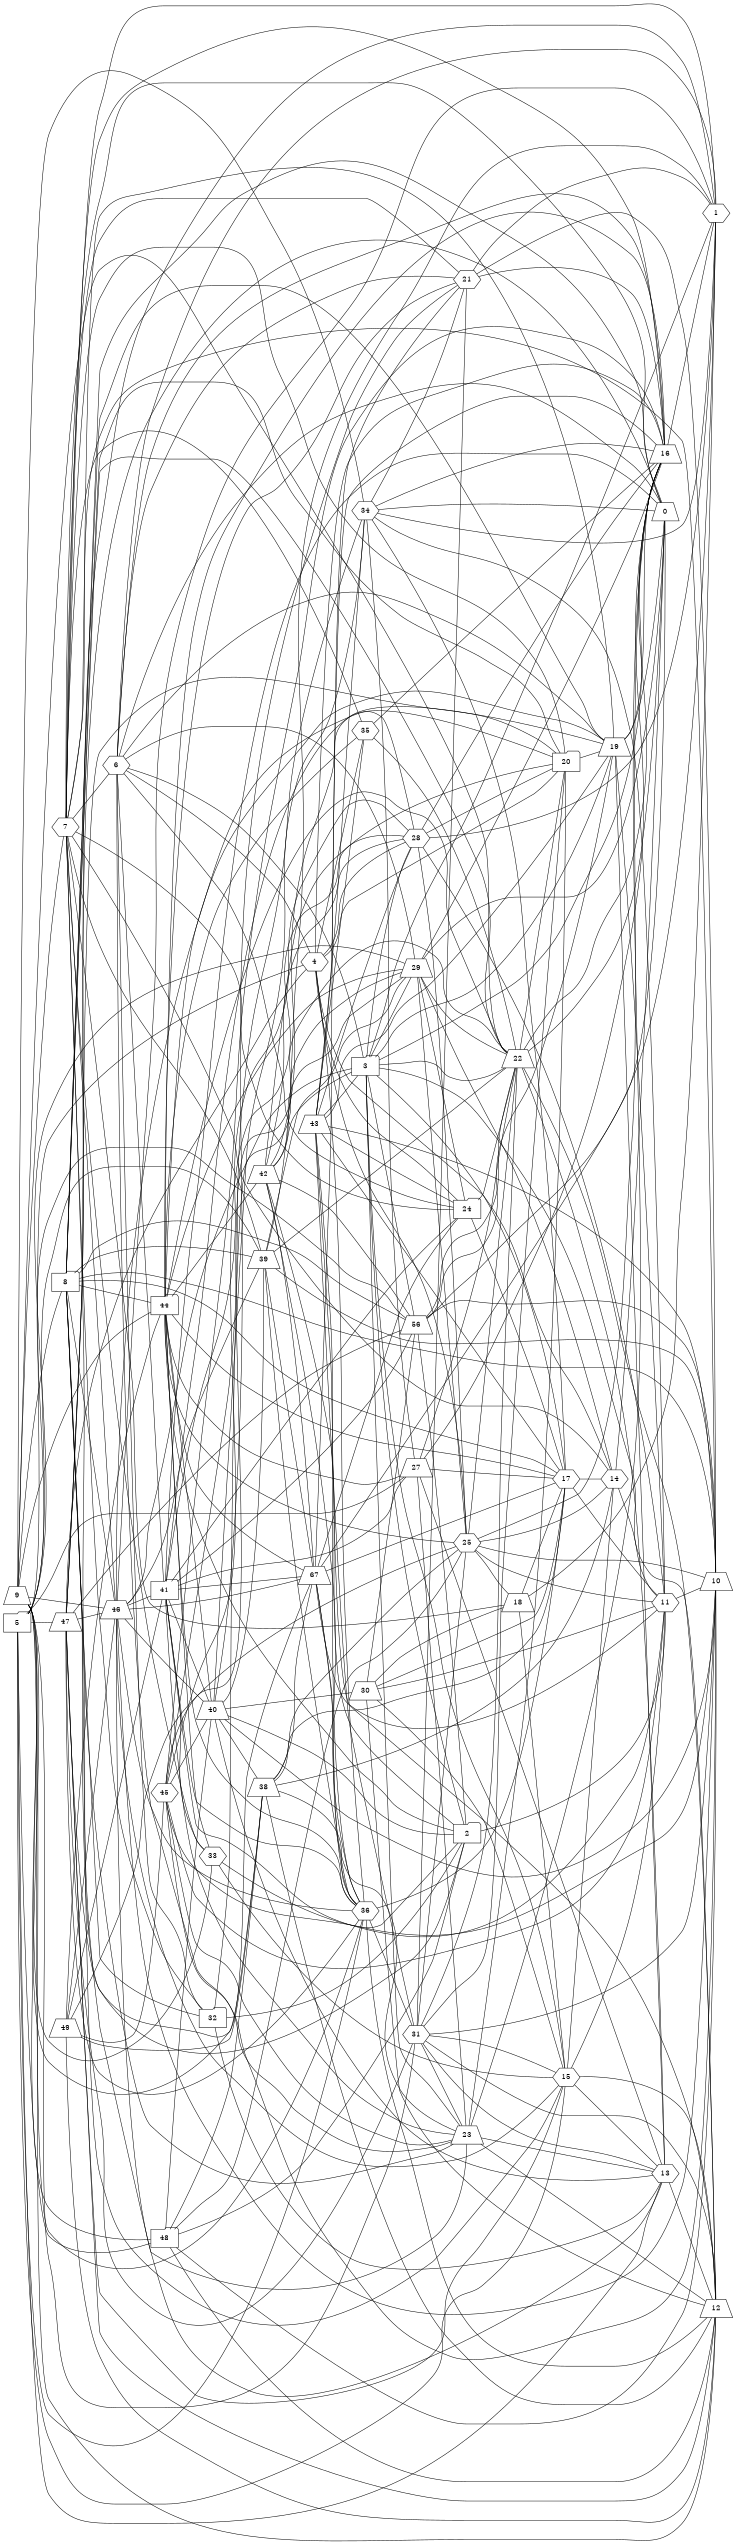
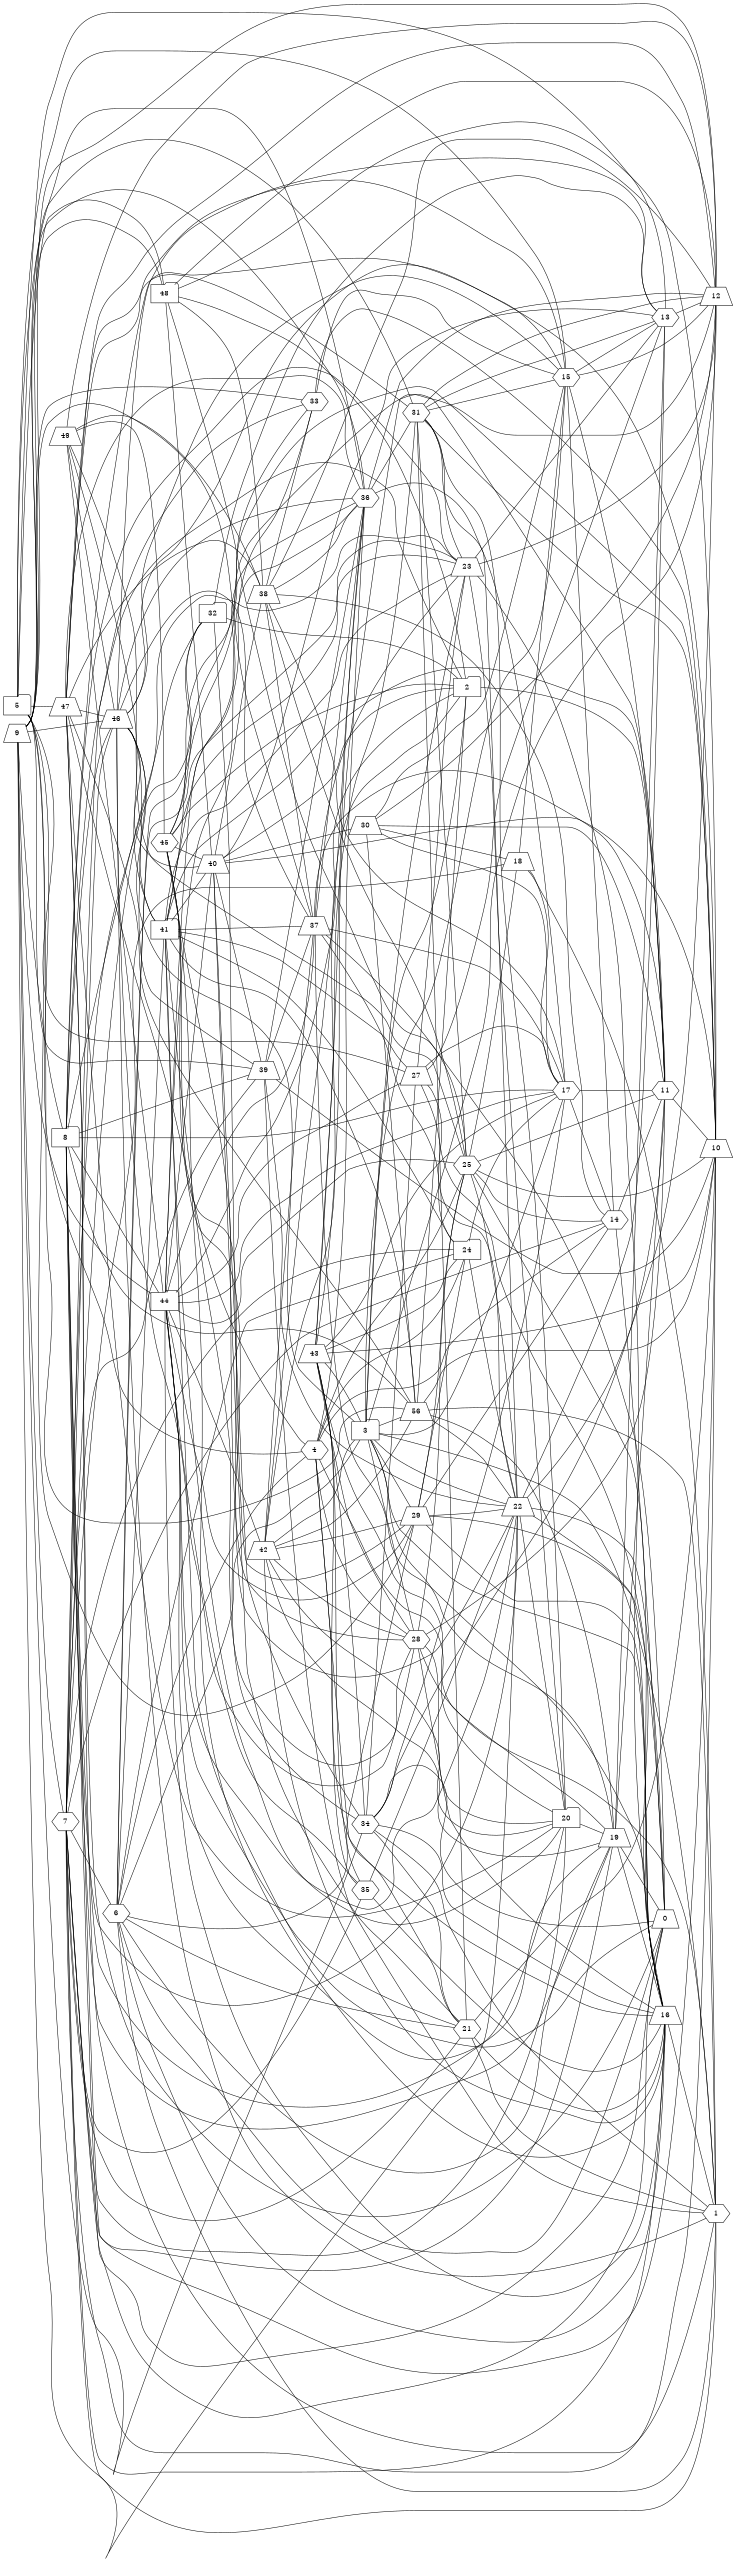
edge "33" -- "38": added
edge "29" -- "39": removed
node "67": label "67" -> "37"
edge "42" -- "16": added
